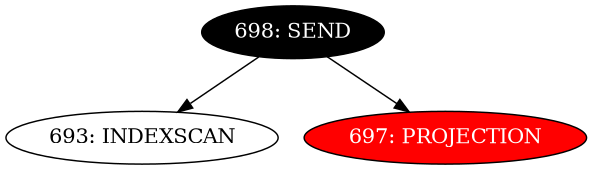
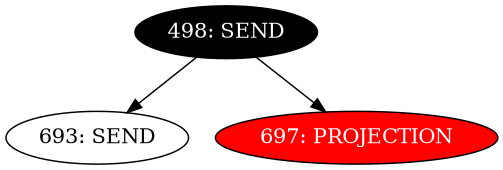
node "698: SEND": label "698: SEND" -> "498: SEND"
node "693: INDEXSCAN": label "693: INDEXSCAN" -> "693: SEND"
